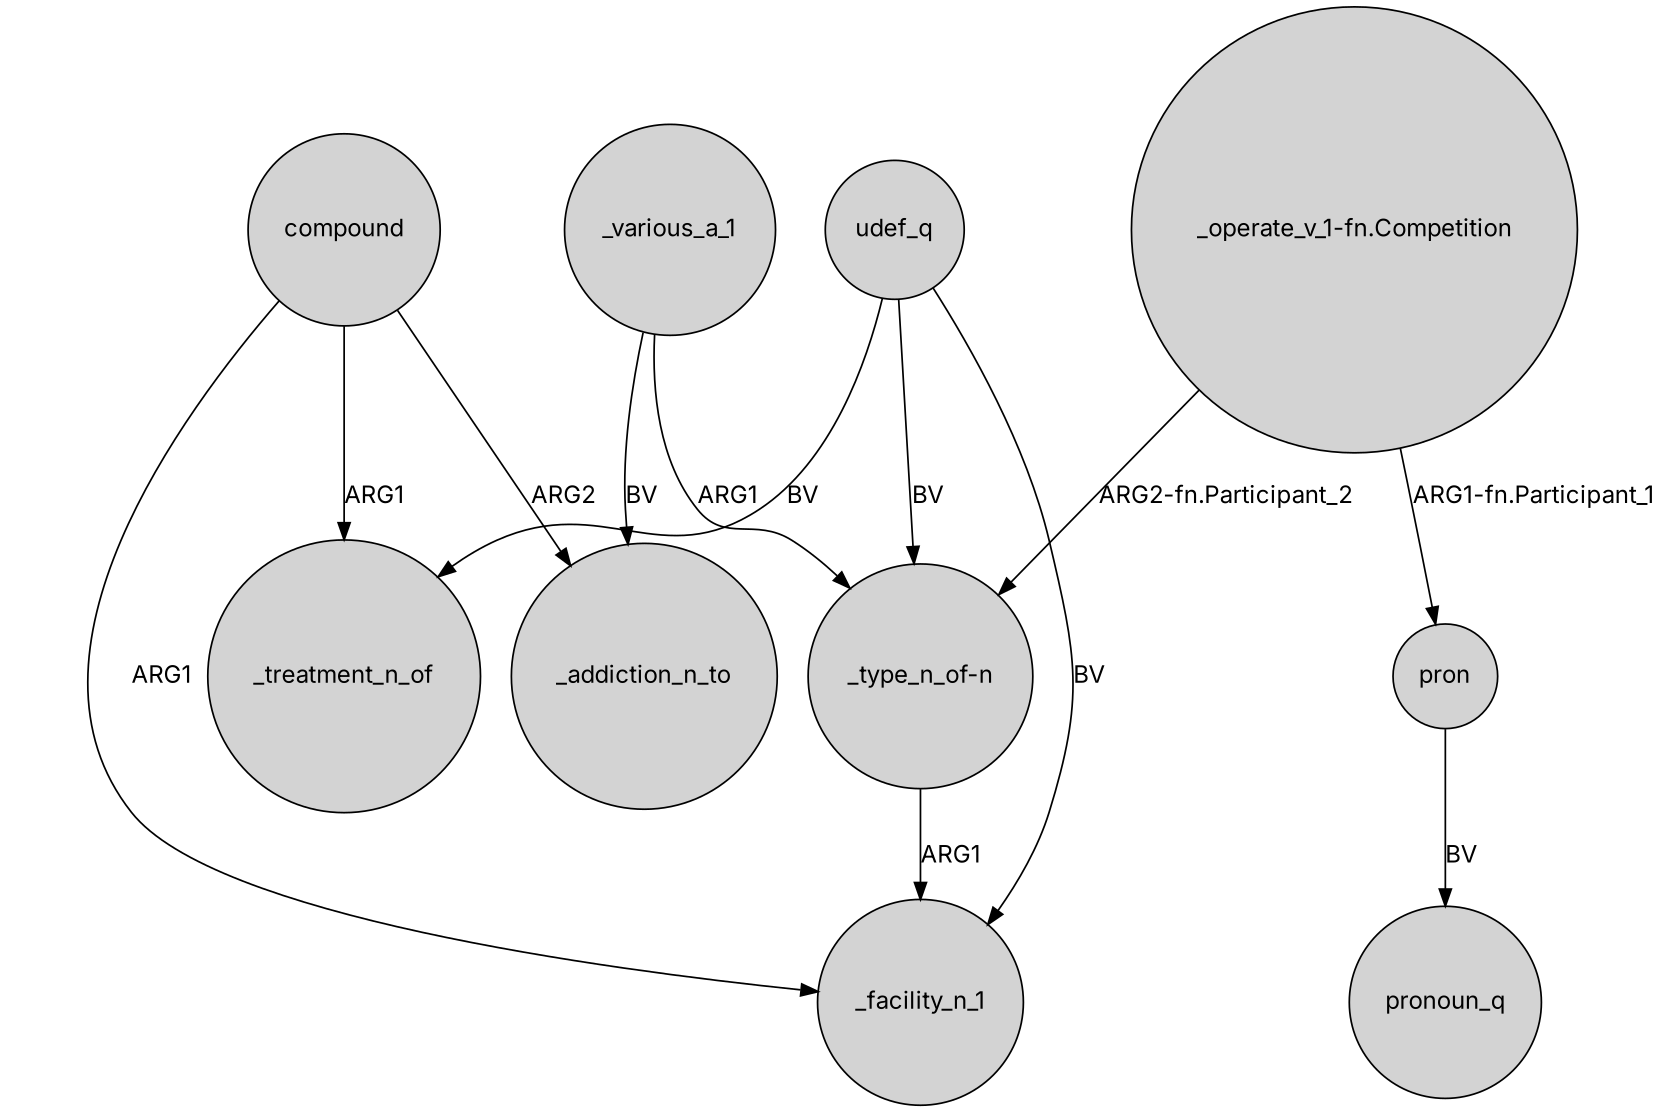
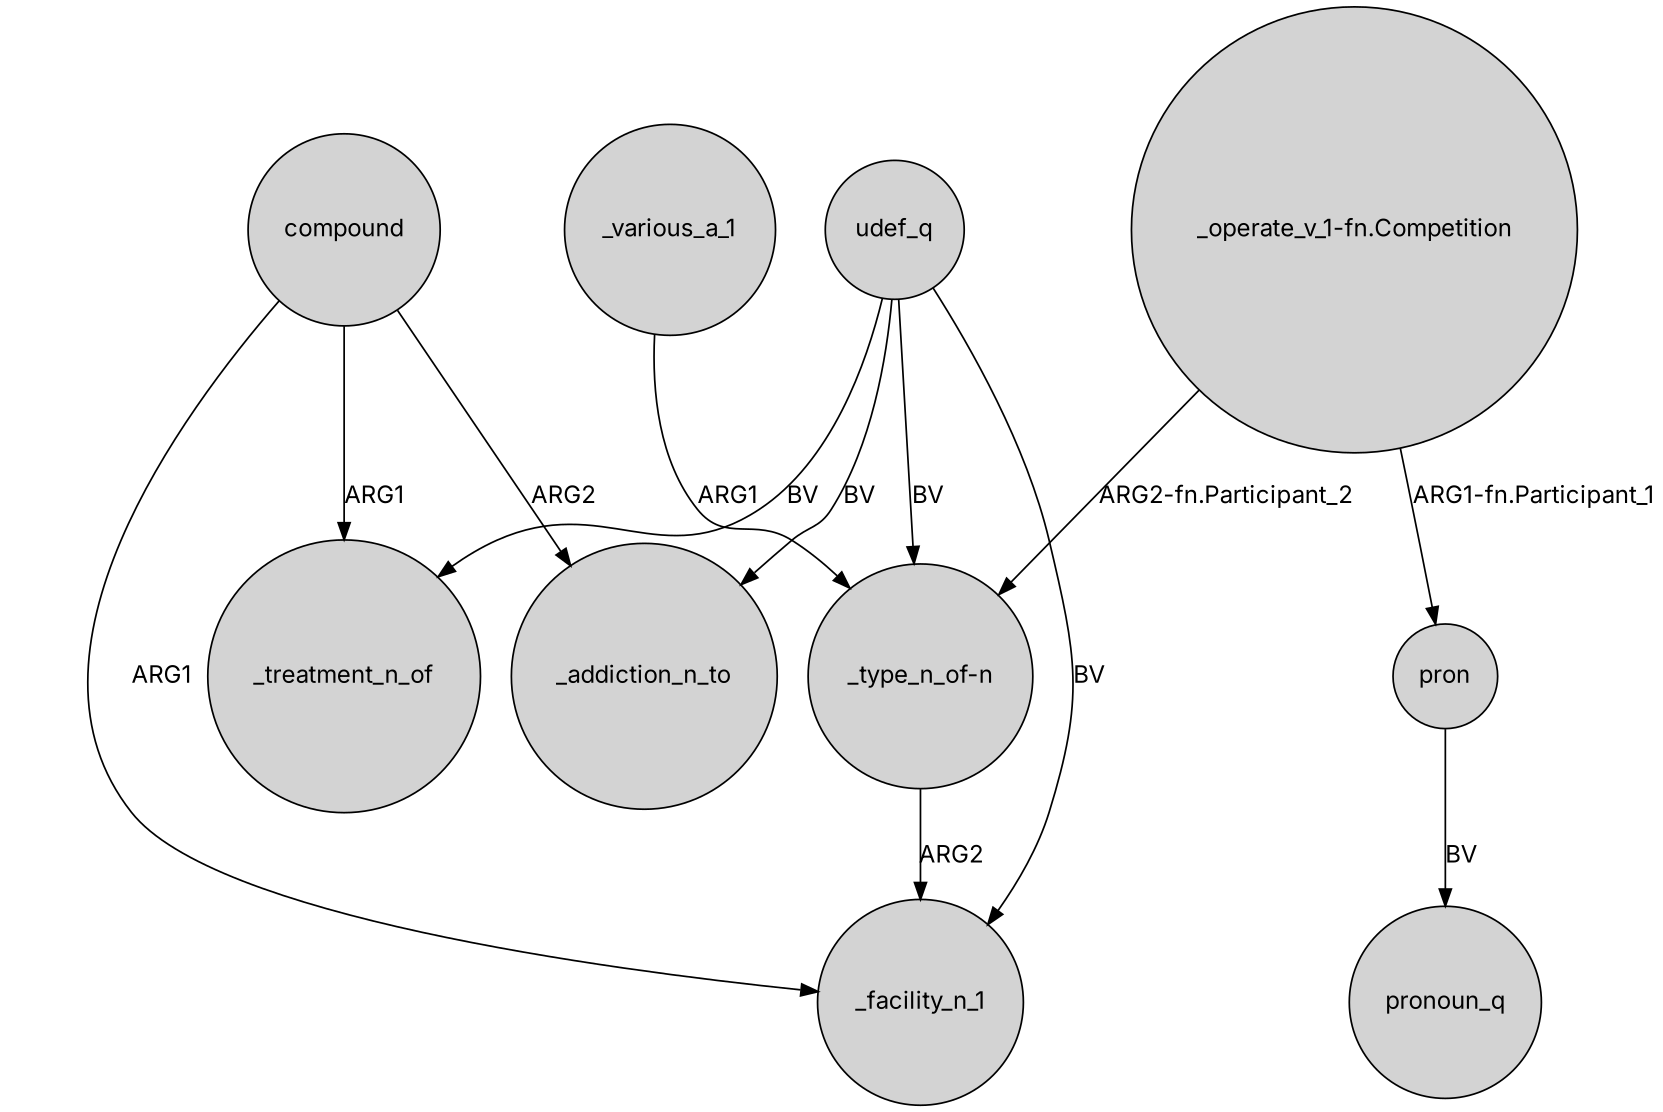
edge "_various_a_1" -> "_addiction_n_to": now "udef_q" -> "_addiction_n_to"
edge "_type_n_of-n" -> "_facility_n_1": label "ARG1" -> "ARG2"
